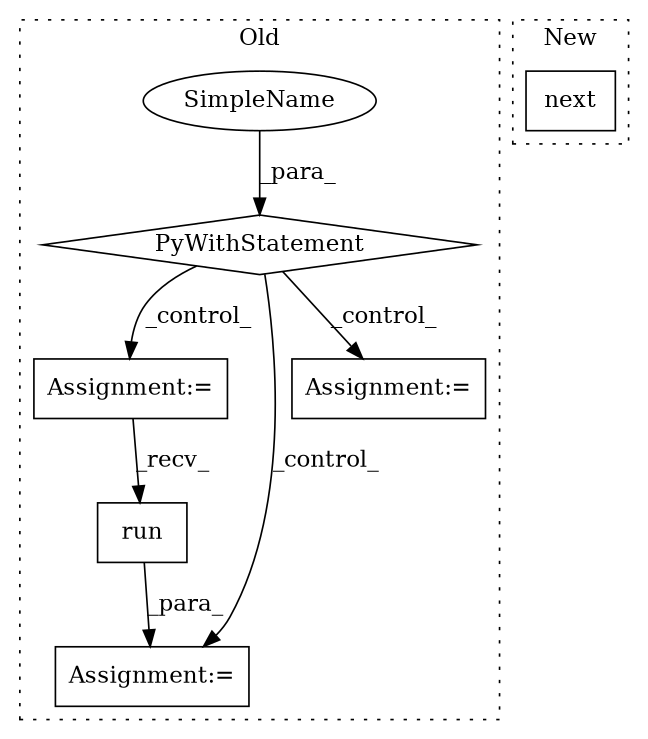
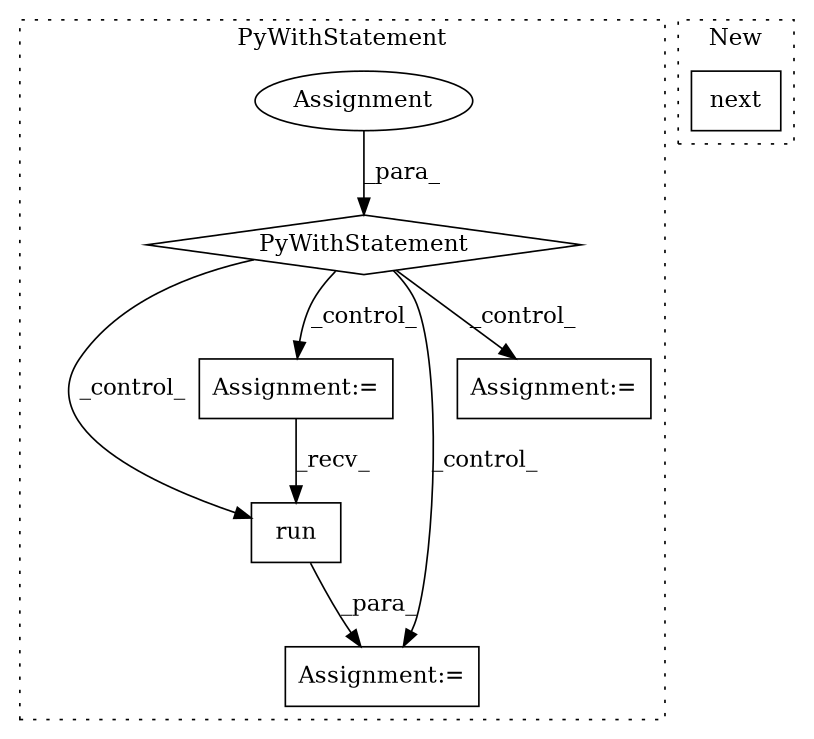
cluster "Old": label "Old" -> "PyWithStatement"
node "SimpleName": label "SimpleName" -> "Assignment"
edge "PyWithStatement" -> "run": added, label "_control_"
